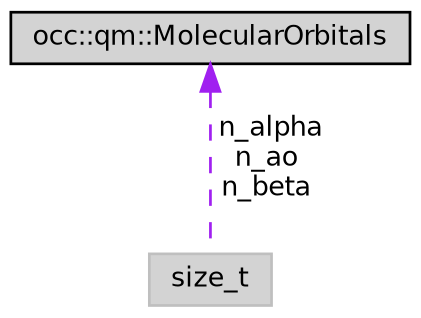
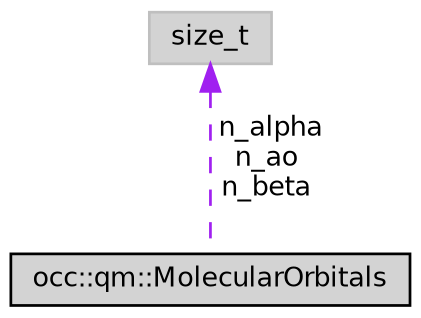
edge "size_t" -> "occ::qm::MolecularOrbitals": reversed
